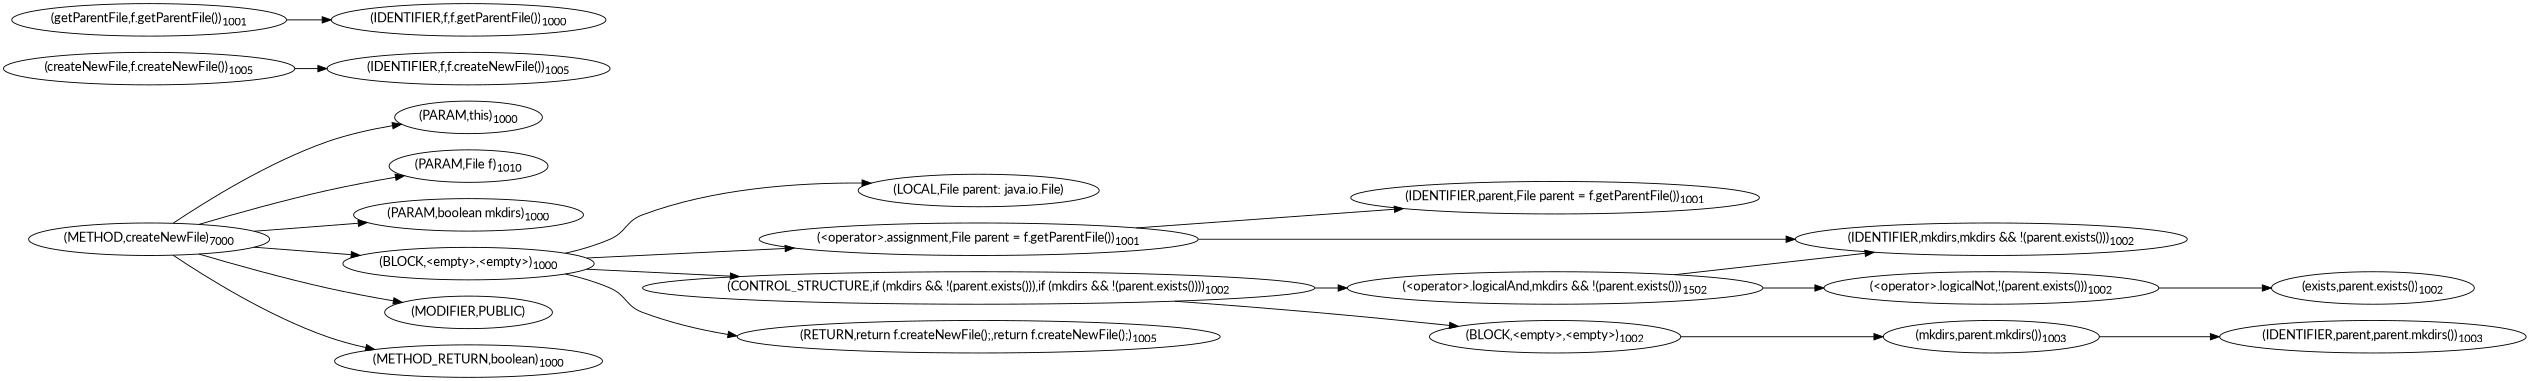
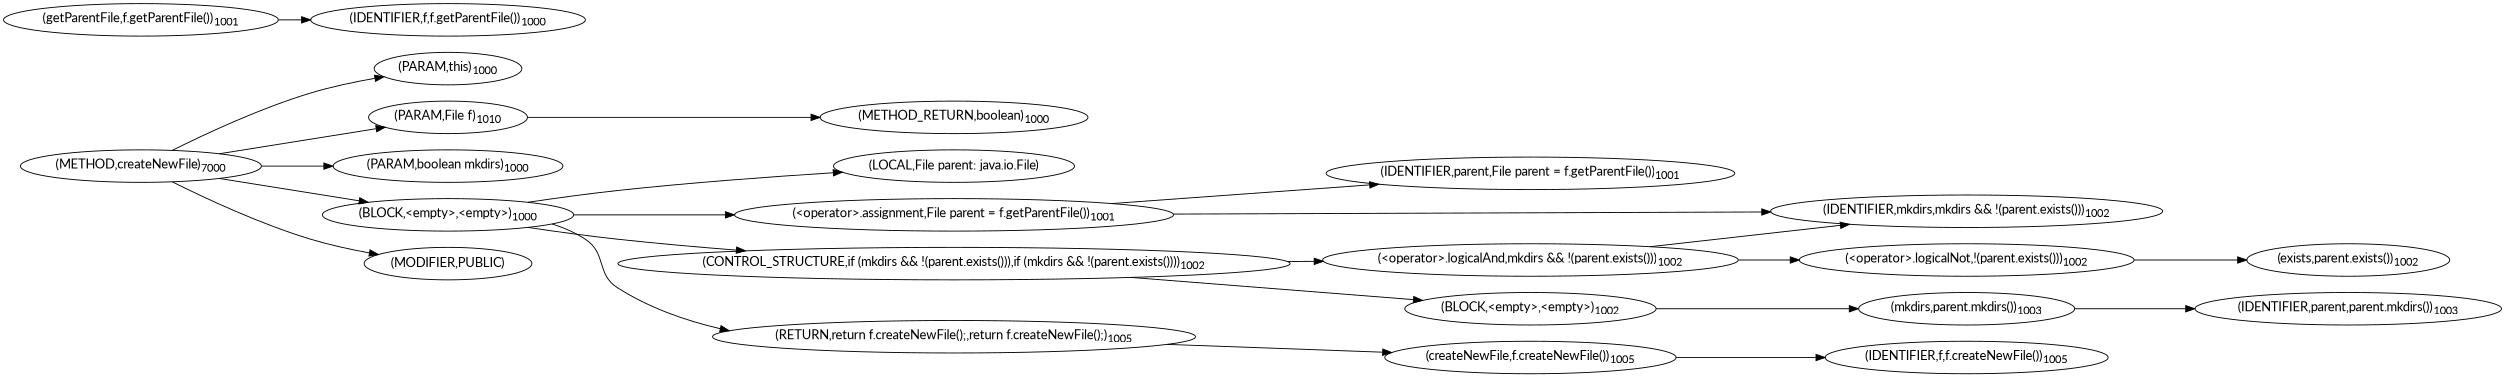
node "(<operator>.logicalAnd,mkdirs && !(parent.exists()))": text "1502" -> "1002"
edge "(METHOD,createNewFile)" -> "(METHOD_RETURN,boolean)": now "(PARAM,File f)" -> "(METHOD_RETURN,boolean)"
edge "(RETURN,return f.createNewFile();,return f.createNewFile();)" -> "(createNewFile,f.createNewFile())": added
